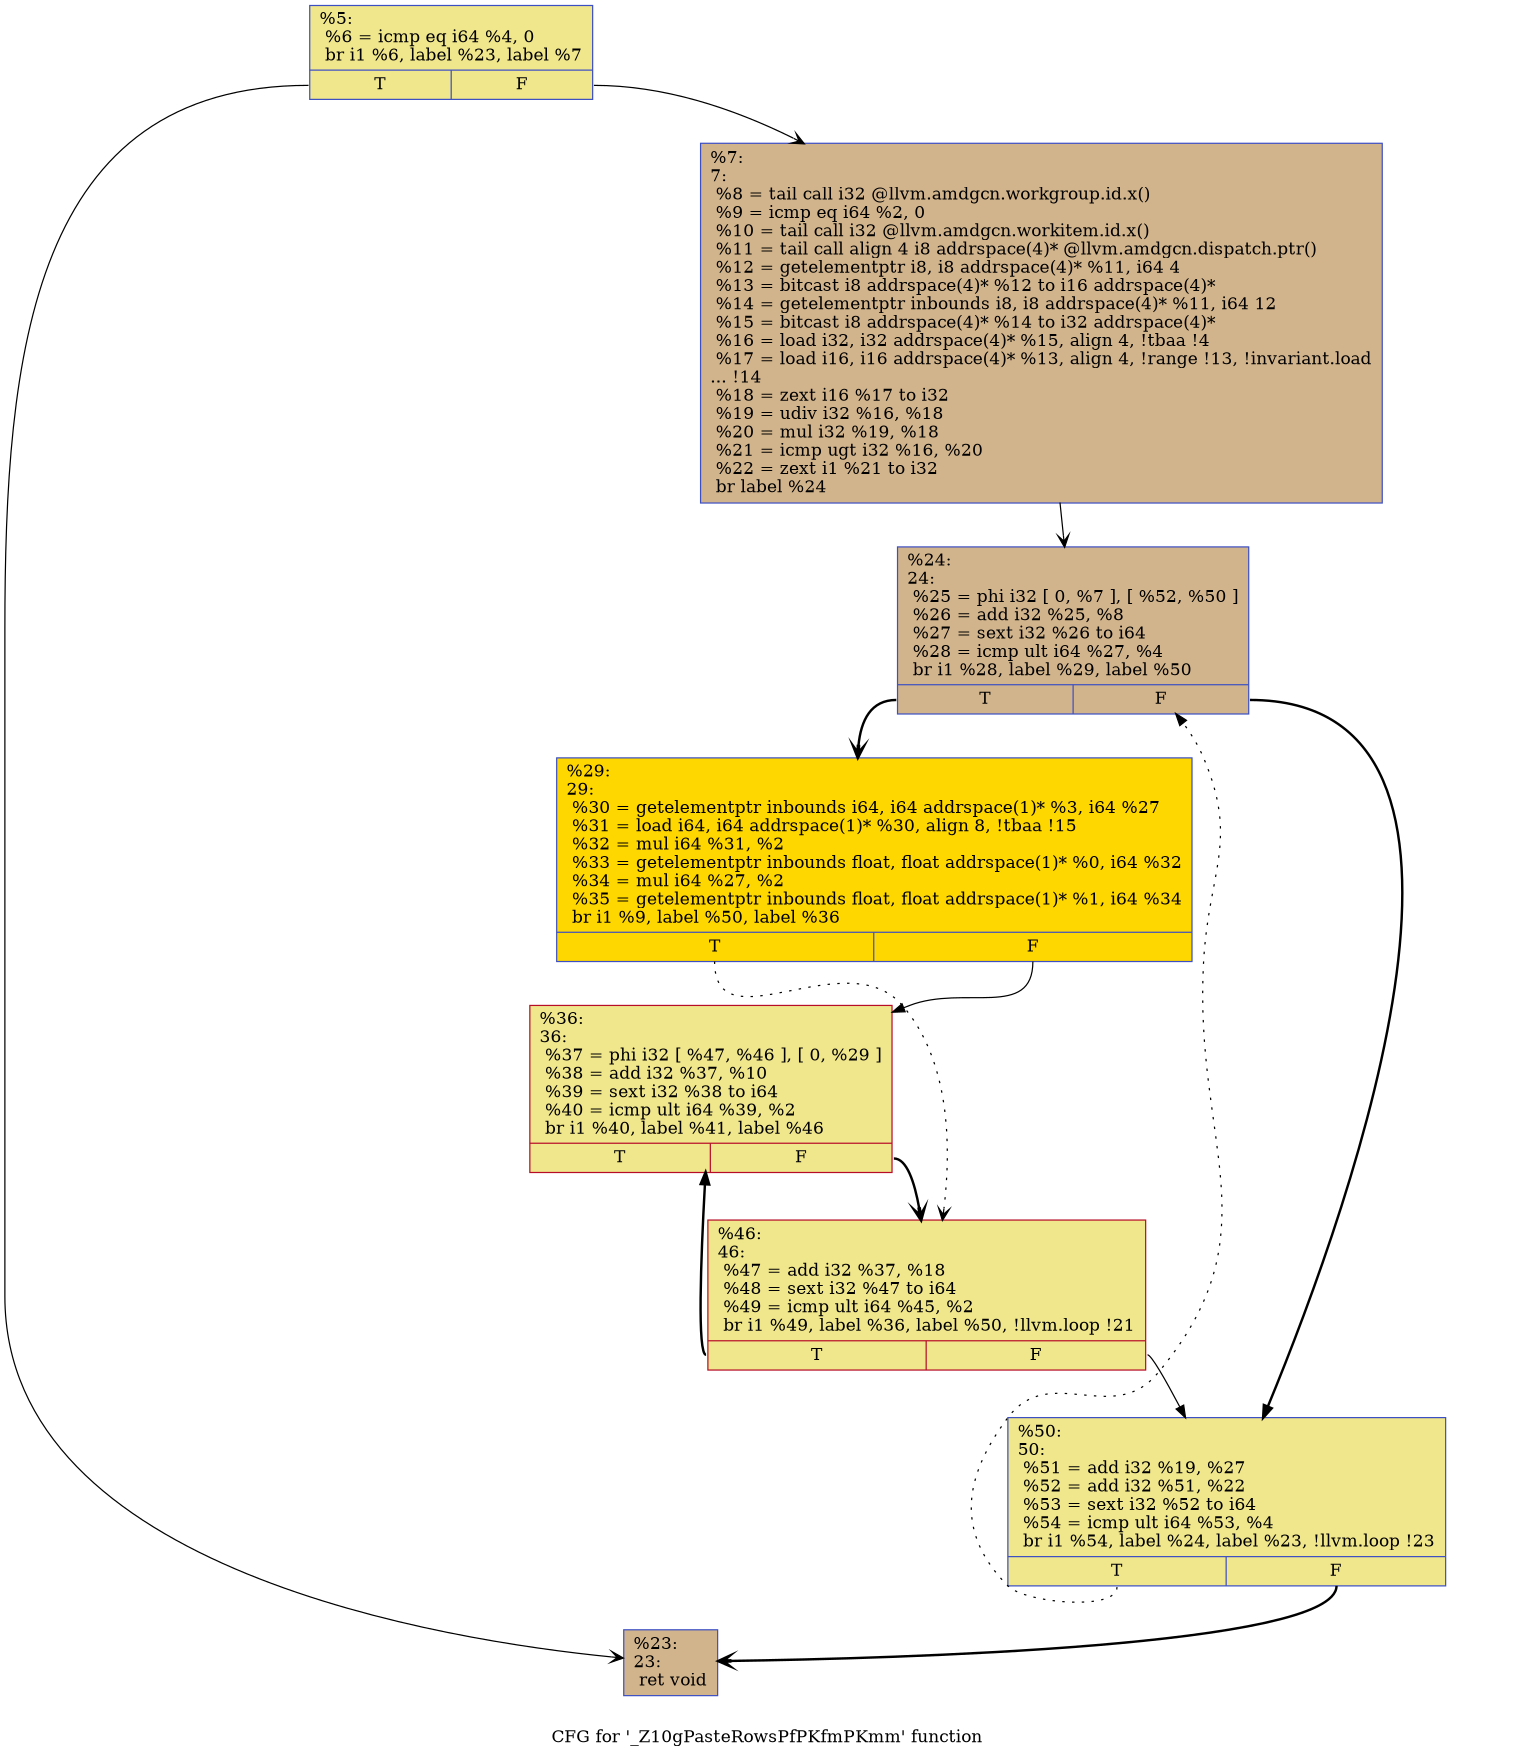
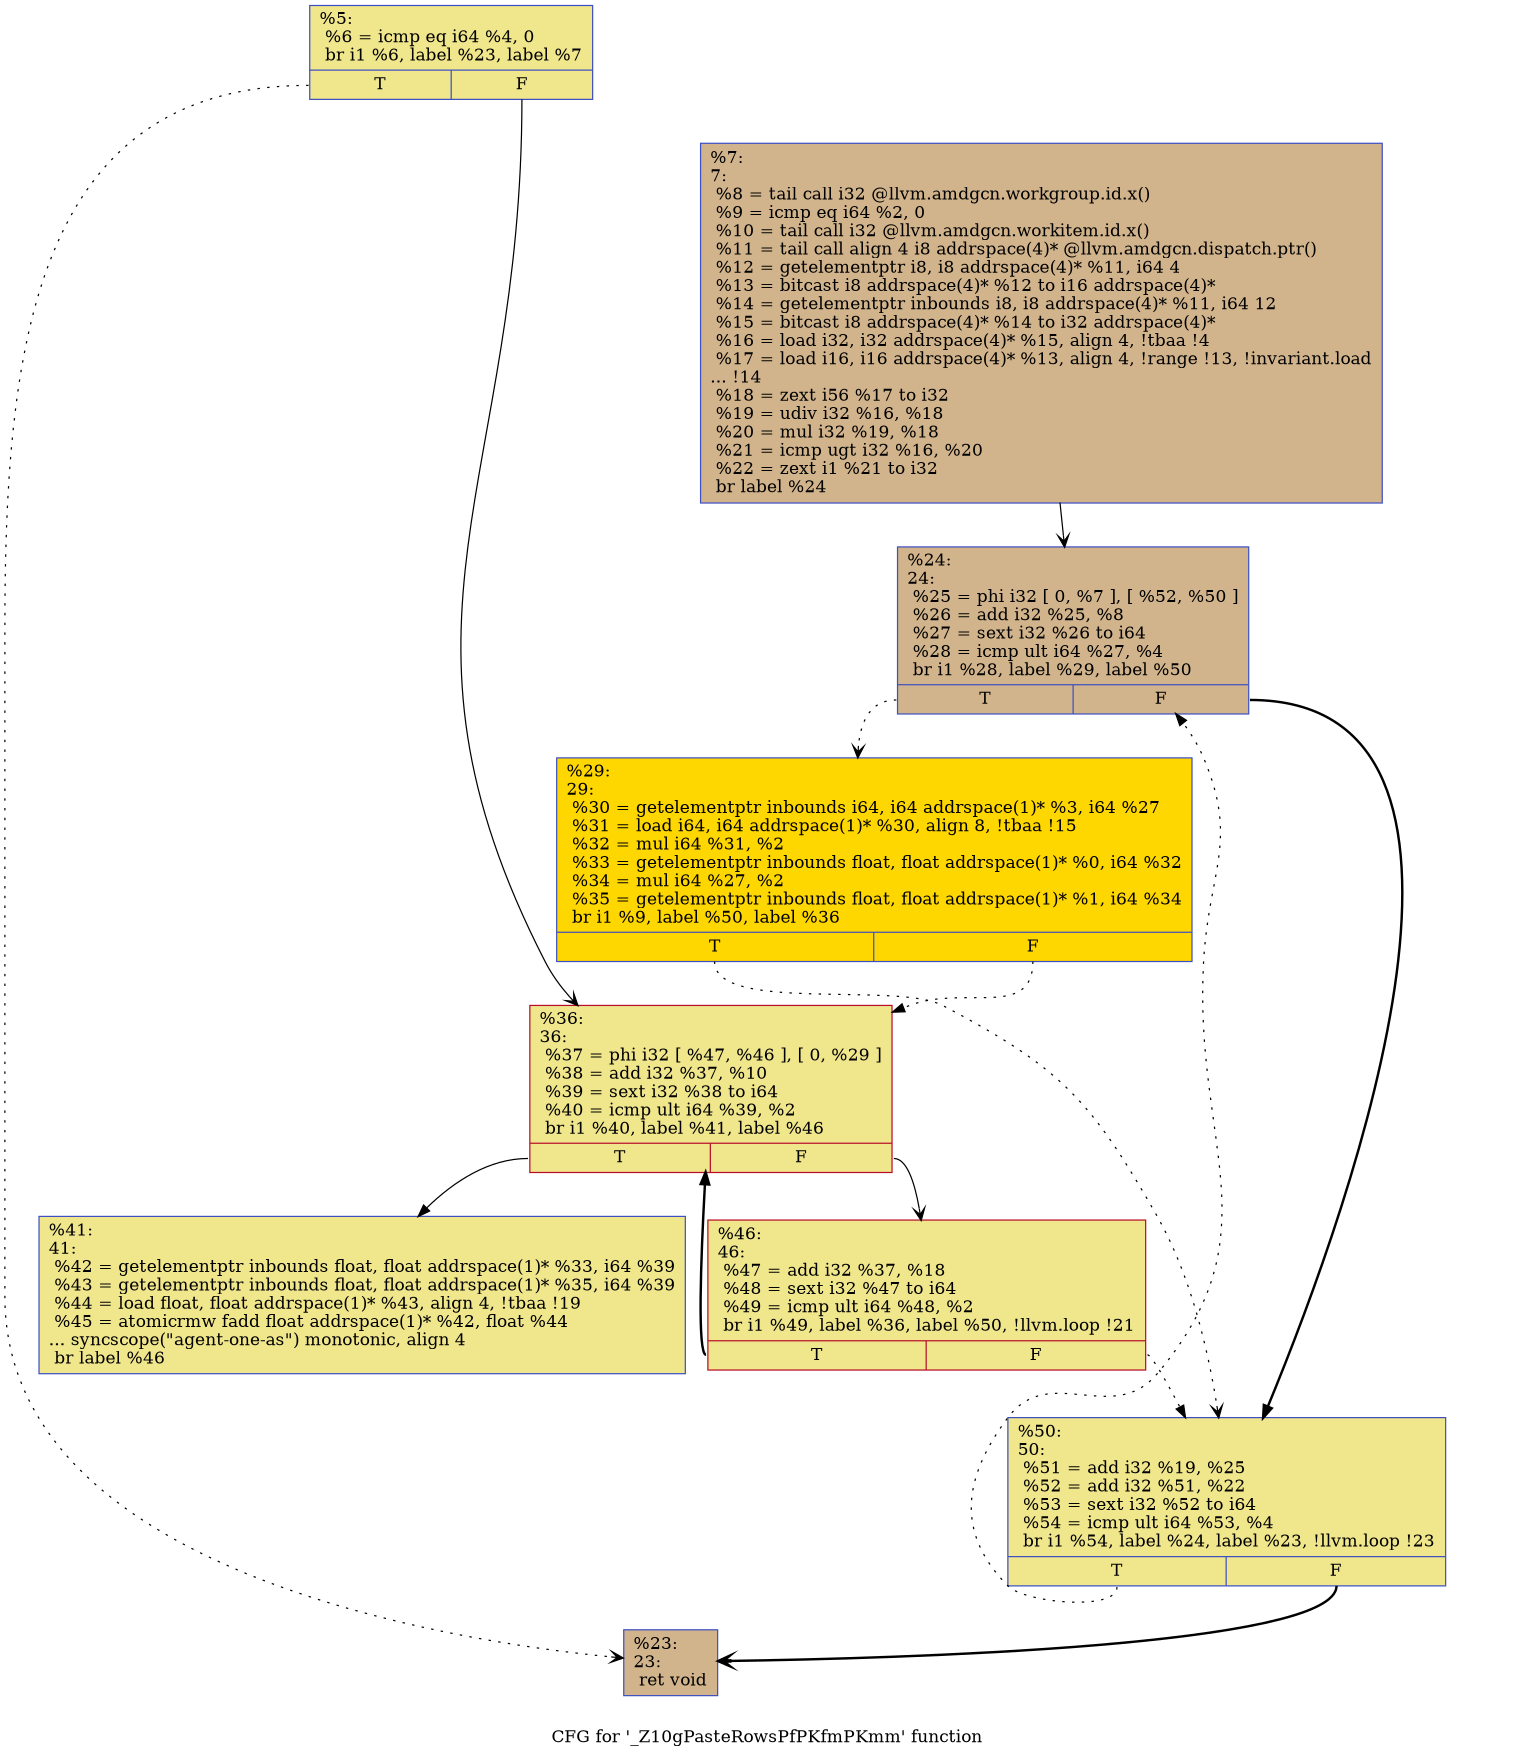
edge "%5:" -> "%7:": now "%5:" -> "%36:"
node "%7:": text "%18 = zext i16 %17 to i32" -> "%18 = zext i56 %17 to i32"
edge "%24:" -> "%29:": style bold -> dotted
edge "%5:" -> "%23:": style solid -> dotted
edge "%29:" -> "%46:": now "%29:" -> "%50:"
edge "%29:" -> "%36:": style solid -> dotted
edge "%36:" -> "%46:": style bold -> solid
node "%41:": added
node "%46:": text "%49 = icmp ult i64 %45, %2" -> "%49 = icmp ult i64 %48, %2"
edge "%46:" -> "%50:": style solid -> dotted
node "%50:": text "%51 = add i32 %19, %27" -> "%51 = add i32 %19, %25"
